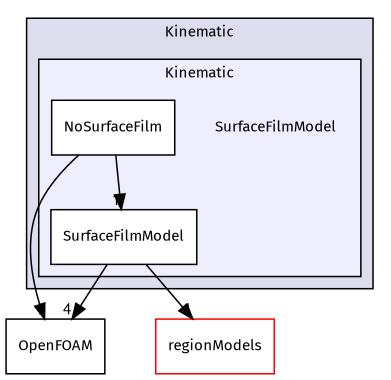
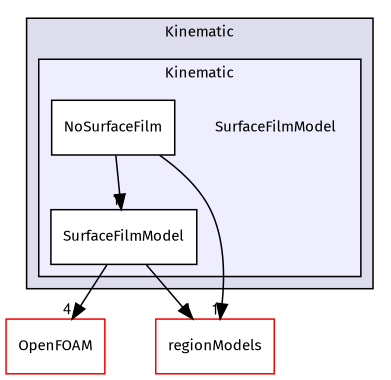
edge "NoSurfaceFilm" -> "OpenFOAM": now "NoSurfaceFilm" -> "regionModels"
node "OpenFOAM": color black -> red
